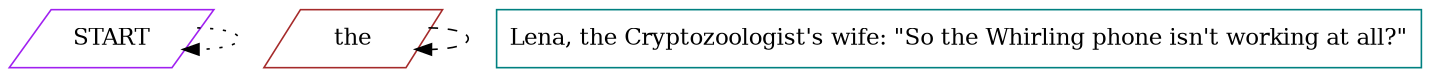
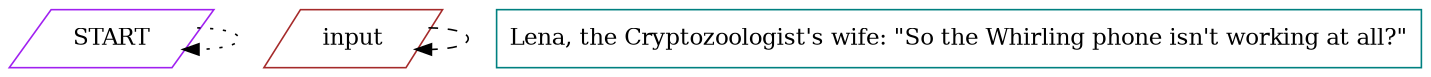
node "the": label "the" -> "input"
